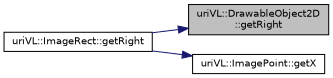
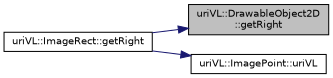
node "uriVL::ImagePoint::getX": label "uriVL::ImagePoint::getX" -> "uriVL::ImagePoint::uriVL"
